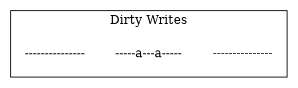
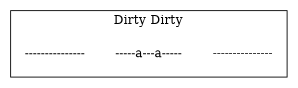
cluster "Dirty Writes": label "Dirty Writes" -> "Dirty Dirty"
